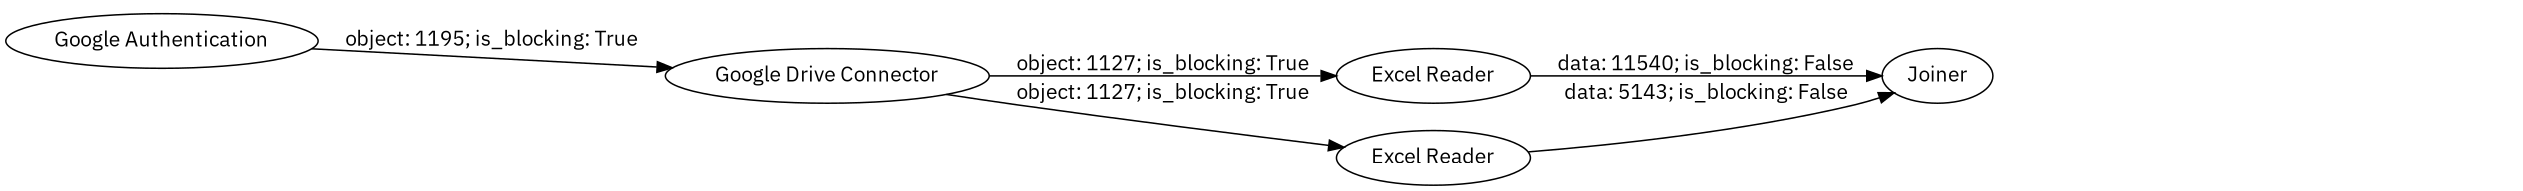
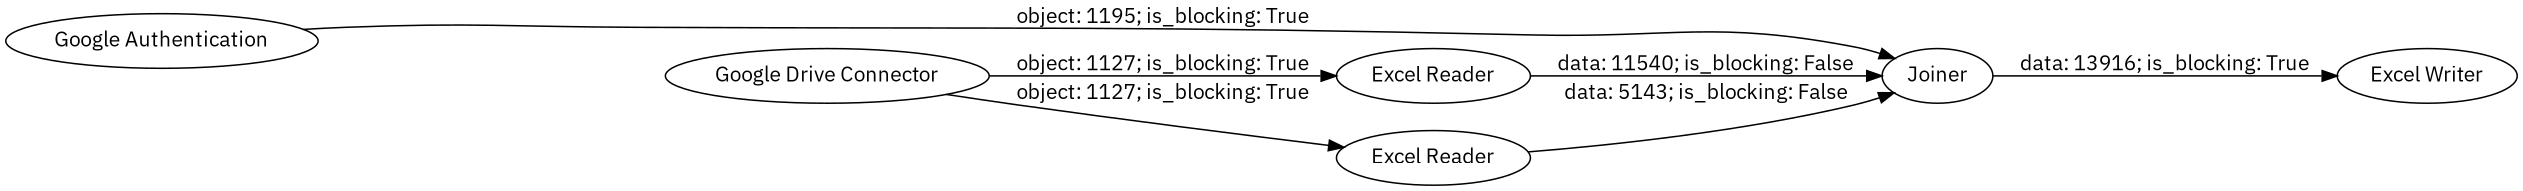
edge "Google Authentication" -> "Google Drive Connector": now "Google Authentication" -> "Joiner"
node "Excel Writer": added
